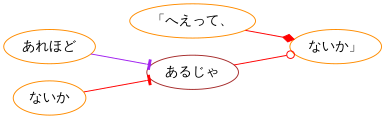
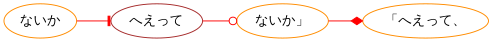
edge "「へえって、" -> "ないか」": reversed
node "あれほど": removed
node "あるじゃ": label "あるじゃ" -> "へえって"
